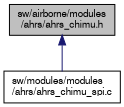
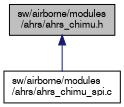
node "sw/modules/modules /ahrs/ahrs_chimu_spi.c": label "sw/modules/modules /ahrs/ahrs_chimu_spi.c" -> "sw/airborne/modules /ahrs/ahrs_chimu_spi.c"
